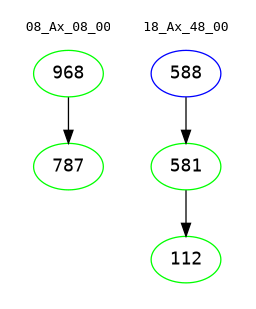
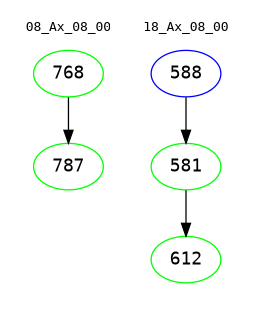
cluster "18_Ax_48_00": label "18_Ax_48_00" -> "18_Ax_08_00"
node "968": label "968" -> "768"
node "112": label "112" -> "612"
